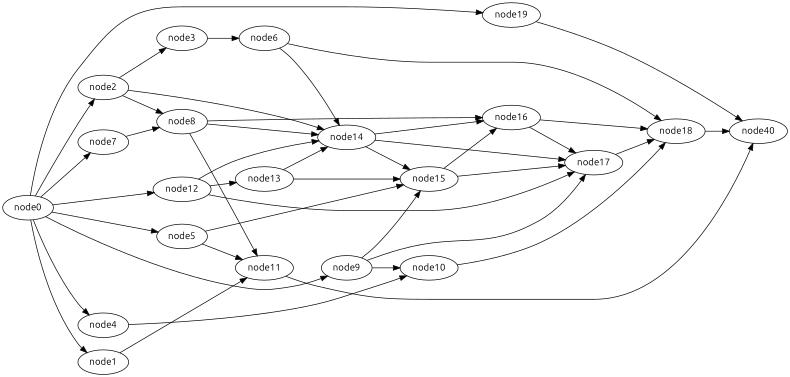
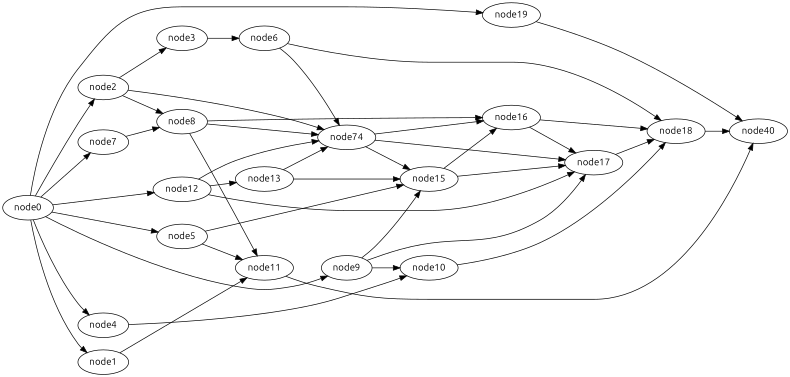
node "node14": label "node14" -> "node74"
